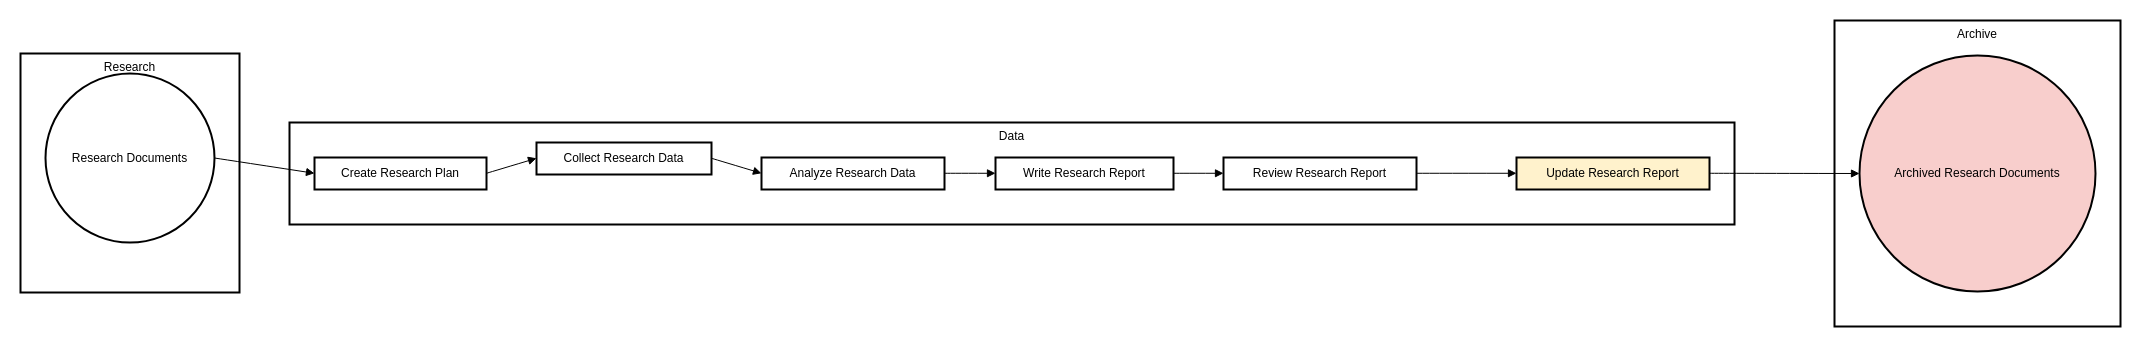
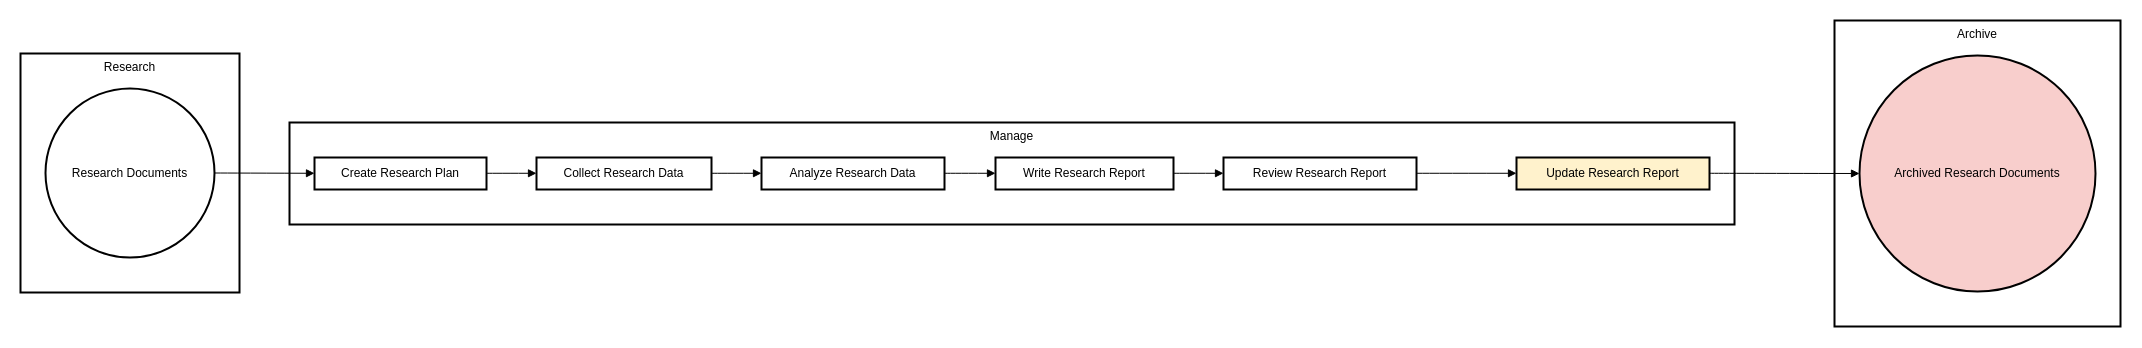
node "Data": label "Data" -> "Manage"
node "Research Documents": moved (130, 158) -> (130, 173)
node "Collect Research Data": moved (624, 159) -> (624, 174)
